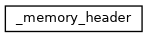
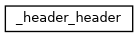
node "_memory_header": label "_memory_header" -> "_header_header"
